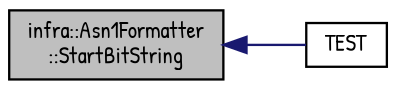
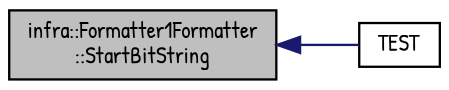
node "infra::Asn1Formatter ::StartBitString": label "infra::Asn1Formatter ::StartBitString" -> "infra::Formatter1Formatter ::StartBitString"
